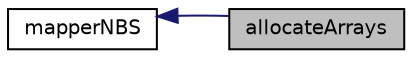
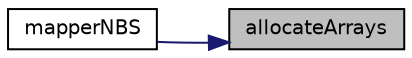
edge "allocateArrays" -> "mapperNBS": reversed
